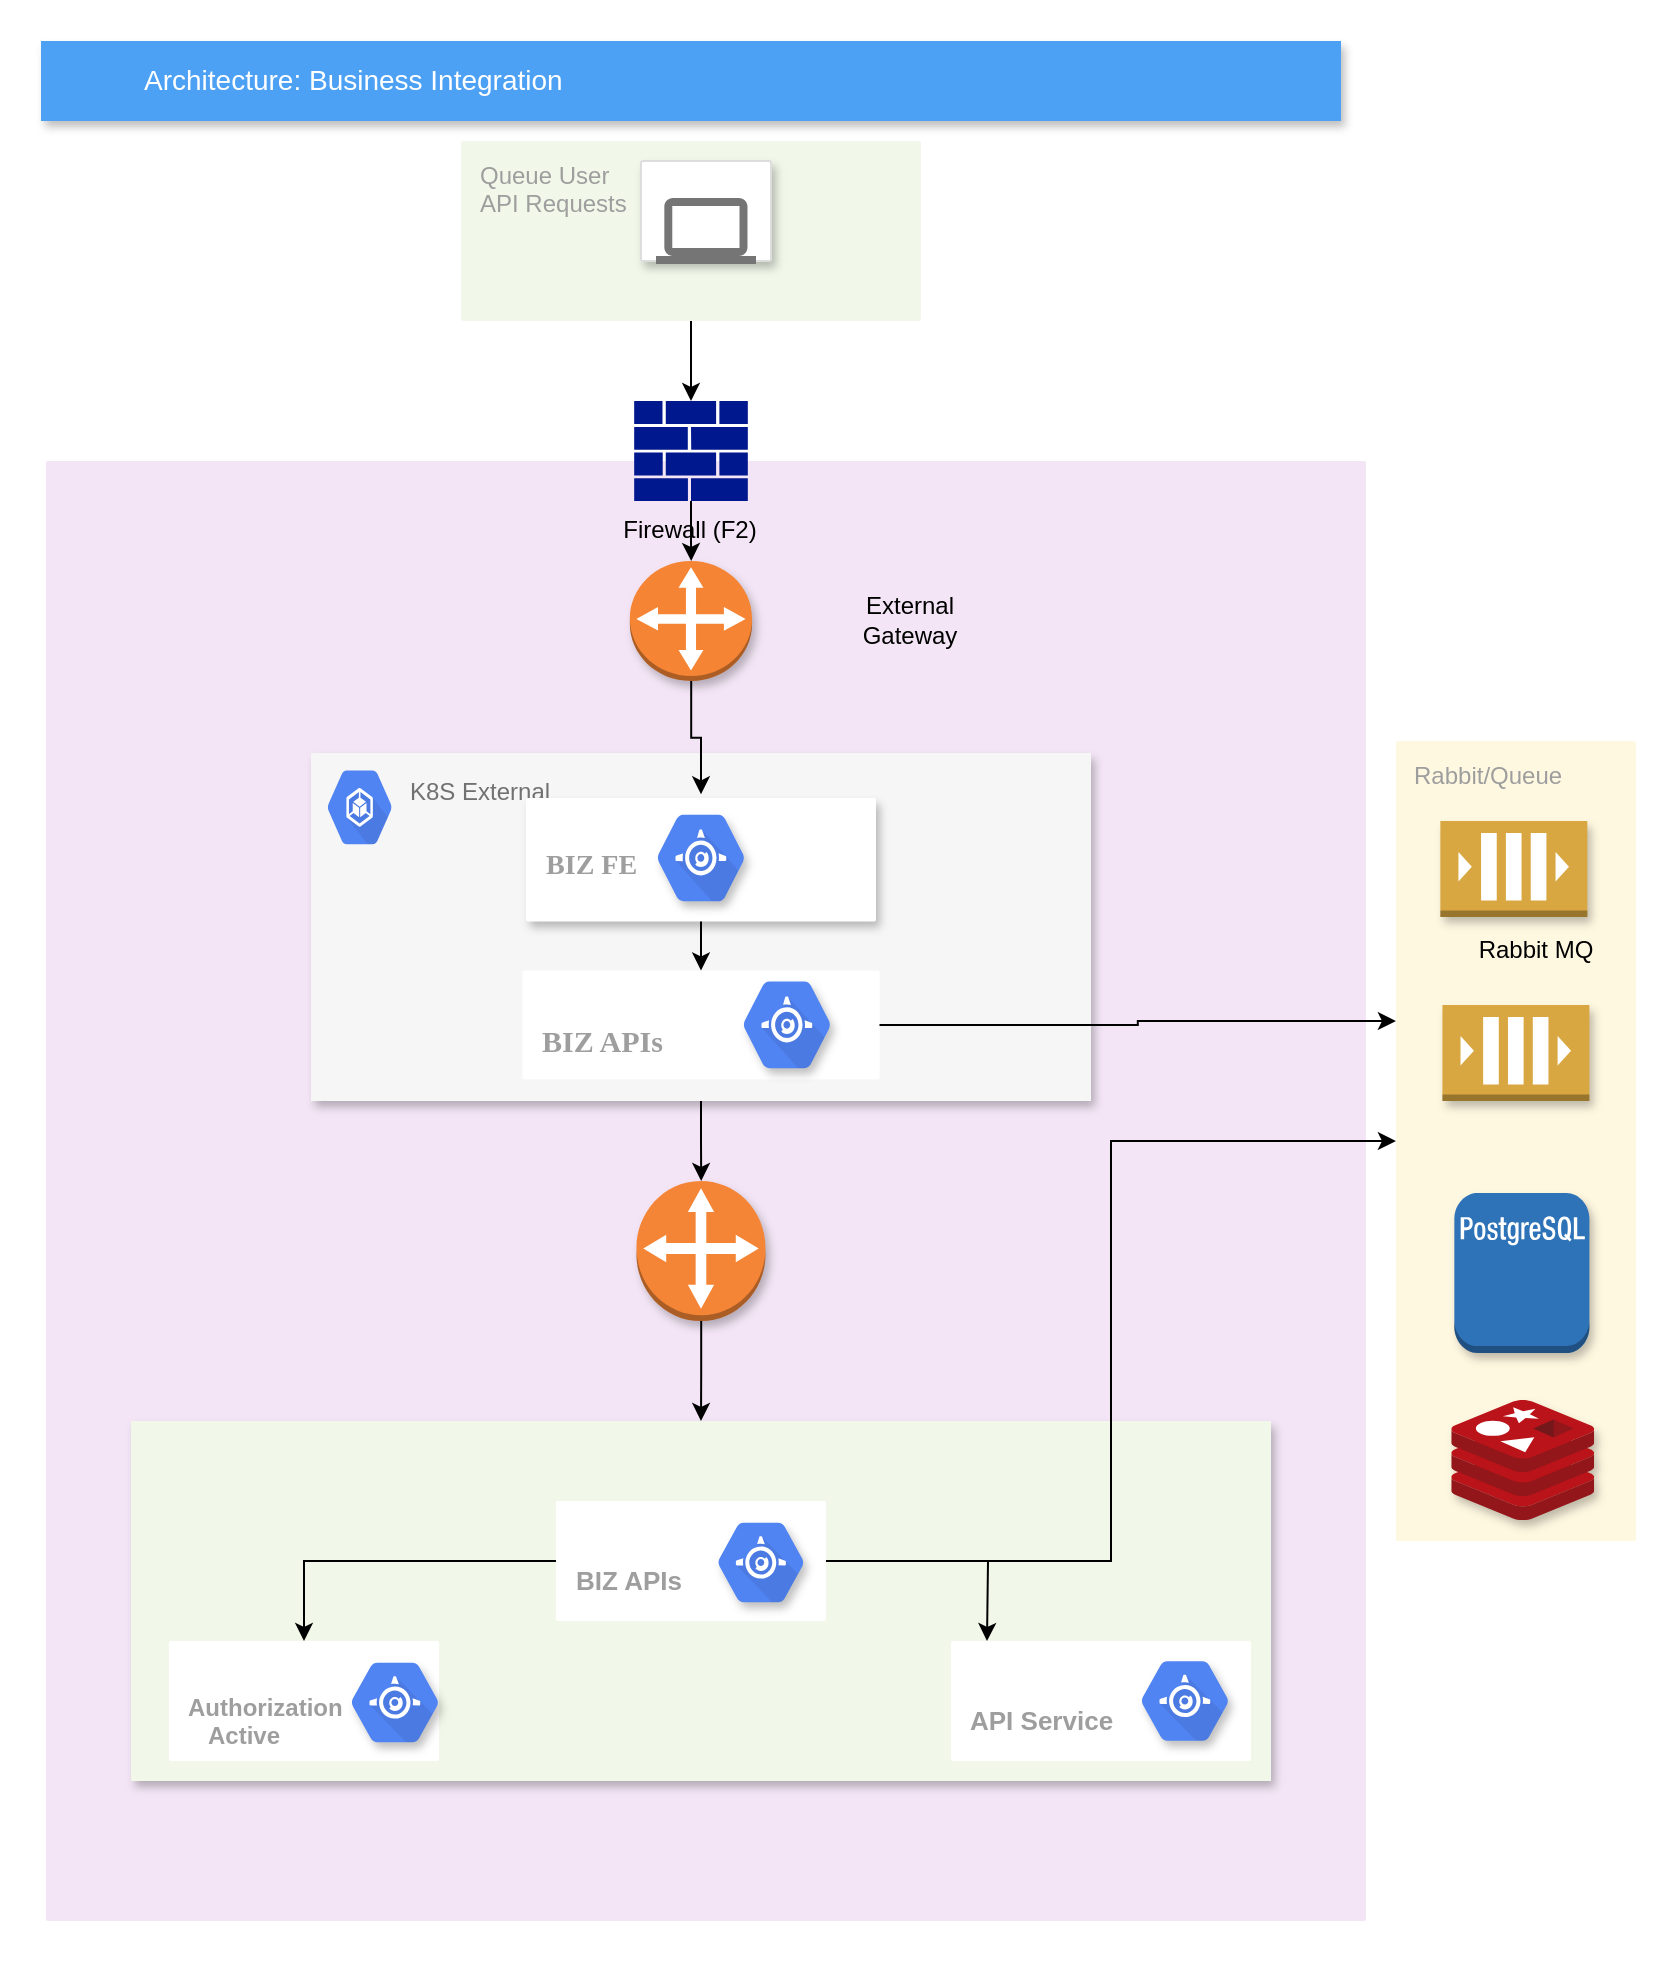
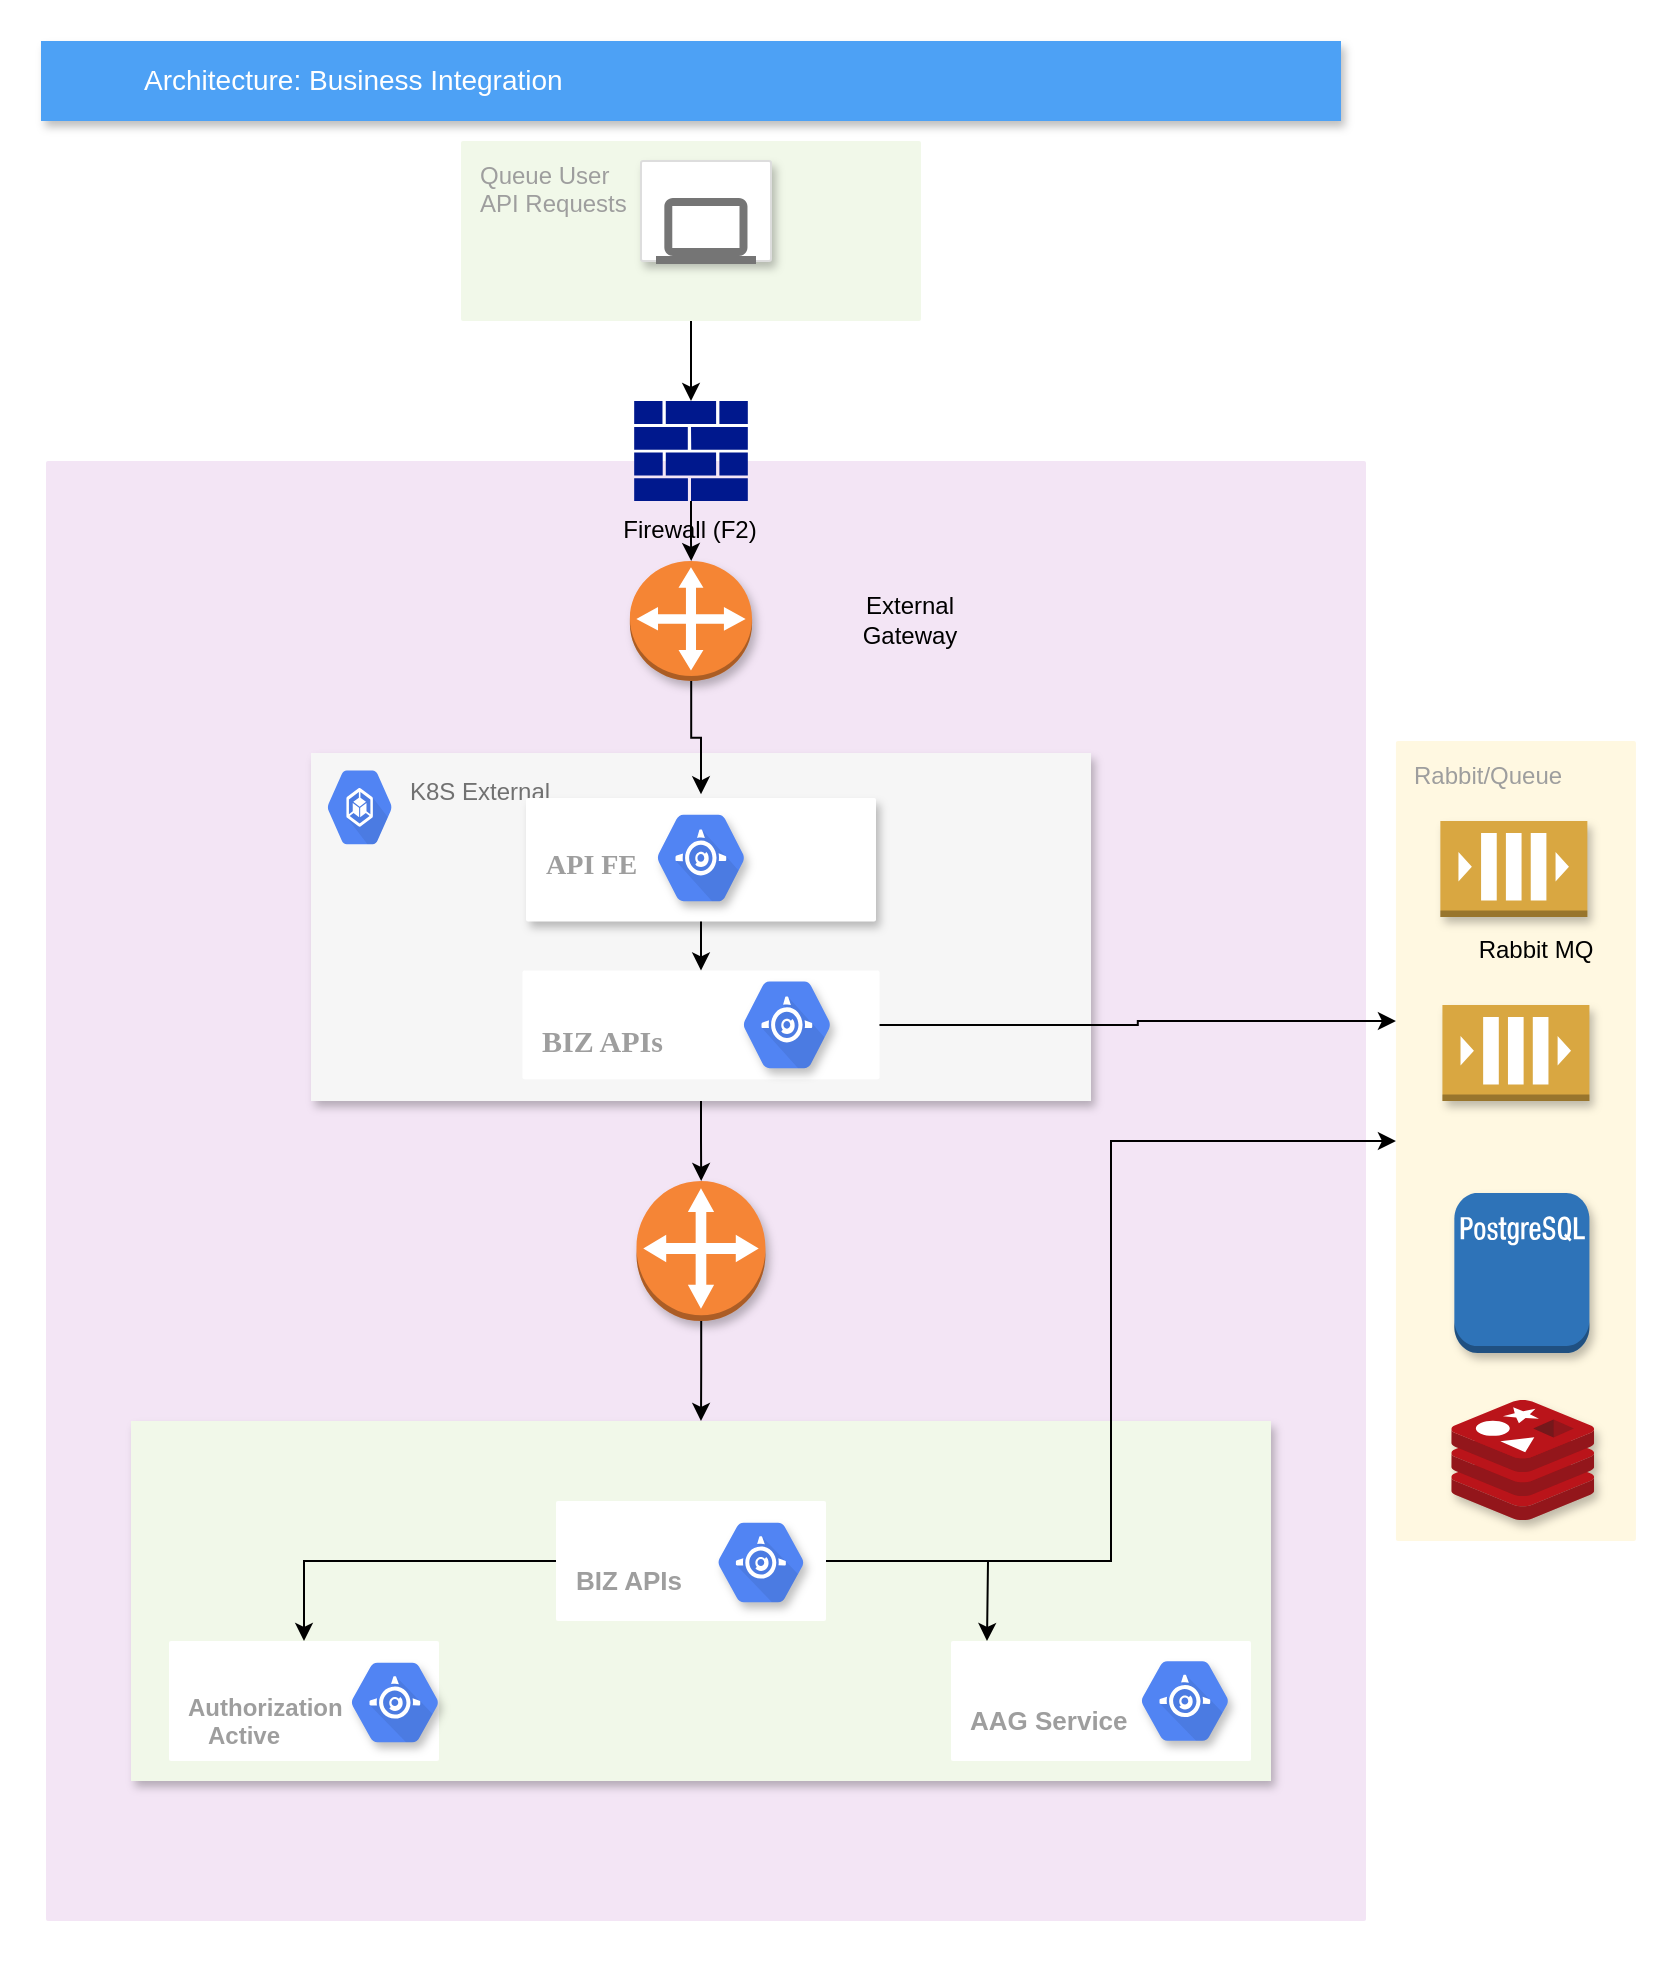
node "BIZ FE": label "BIZ FE" -> "API FE"
node "API Service": label "API Service" -> "AAG Service"
